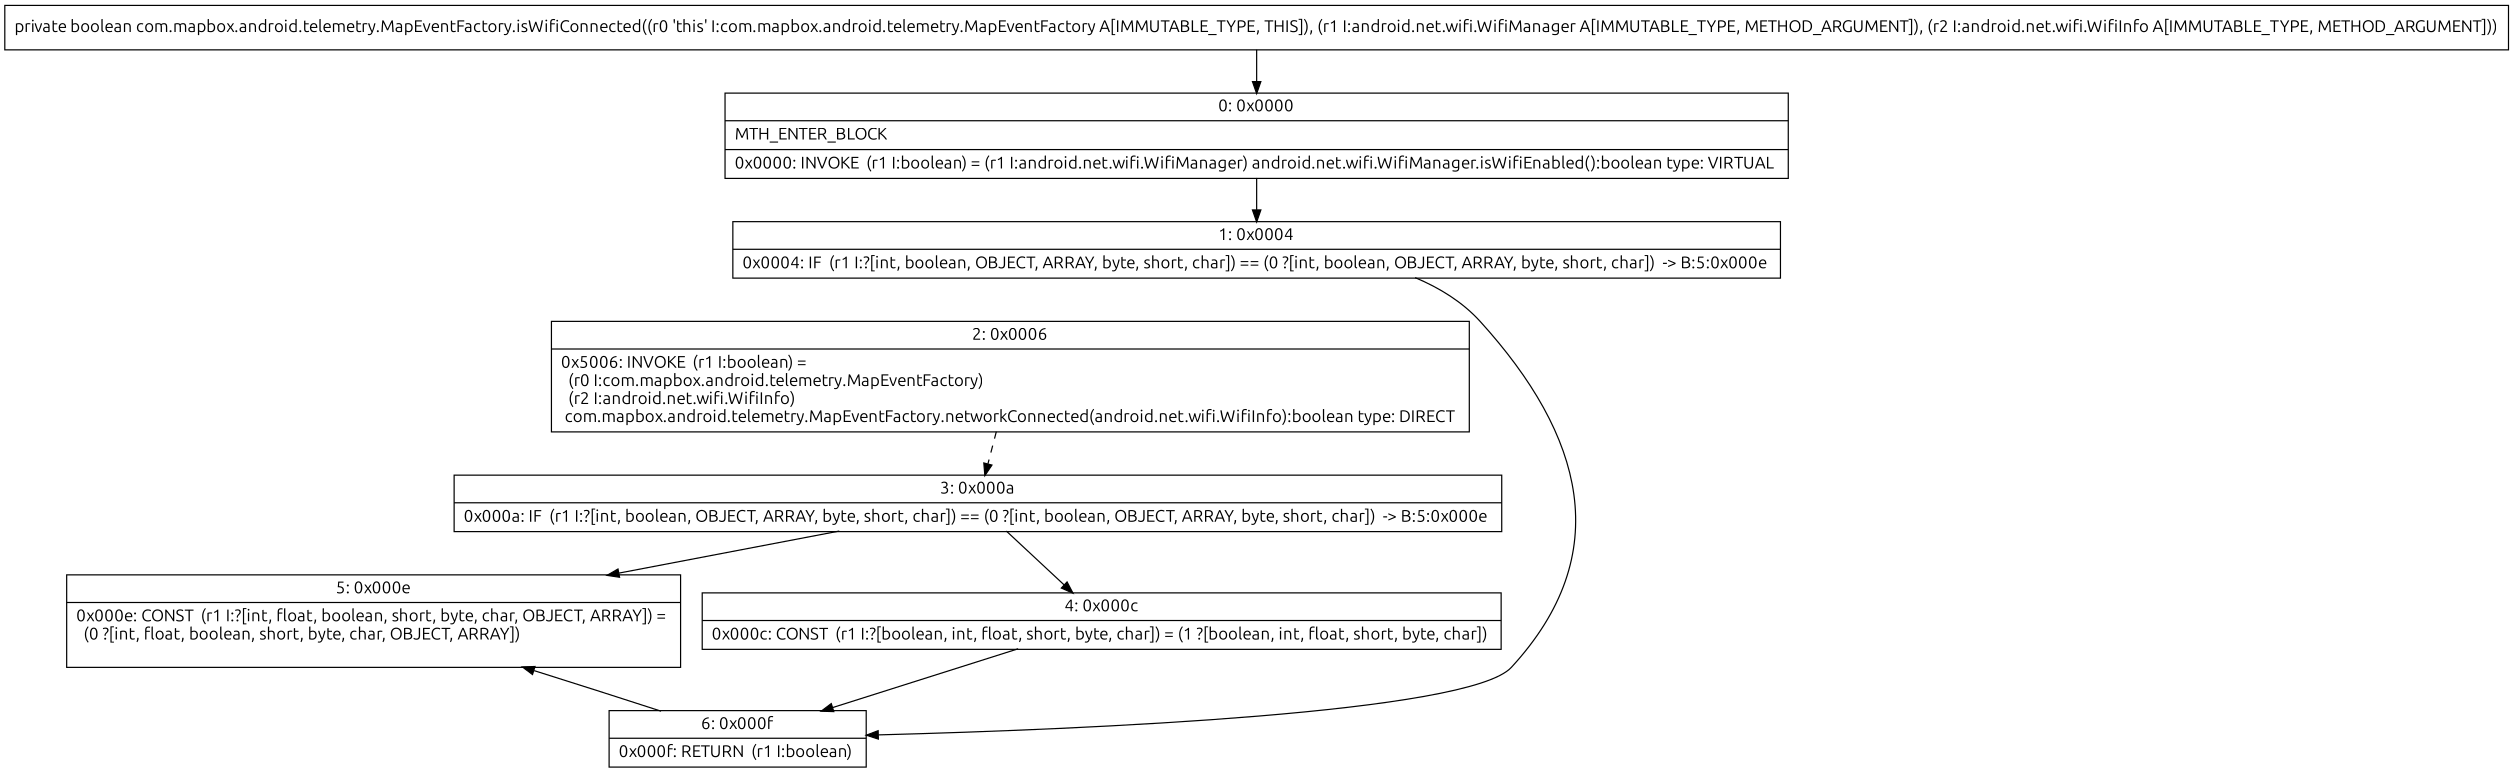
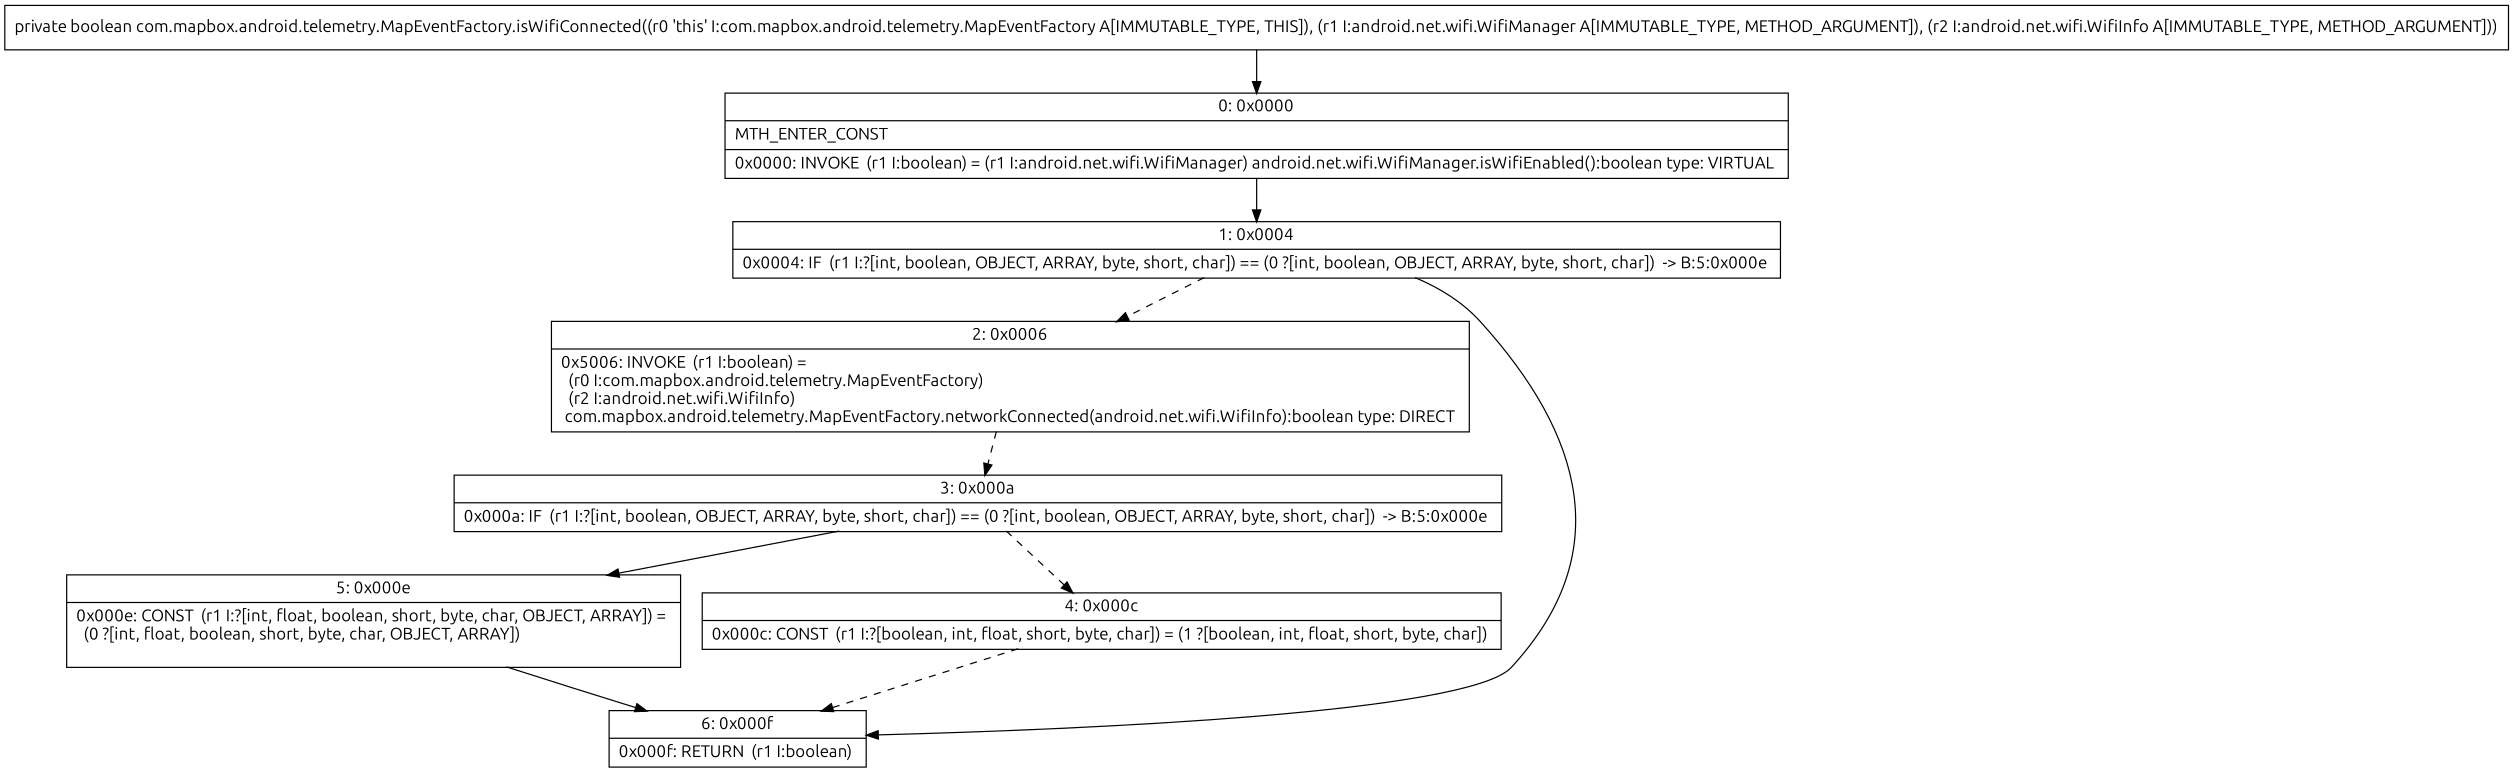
node "0: 0x0000": text "MTH_ENTER_BLOCK" -> "MTH_ENTER_CONST"
edge "1: 0x0004" -> "2: 0x0006": added
edge "3: 0x000a" -> "4: 0x000c": style solid -> dashed
edge "4: 0x000c" -> "6: 0x000f": style solid -> dashed
edge "6: 0x000f" -> "5: 0x000e": reversed
